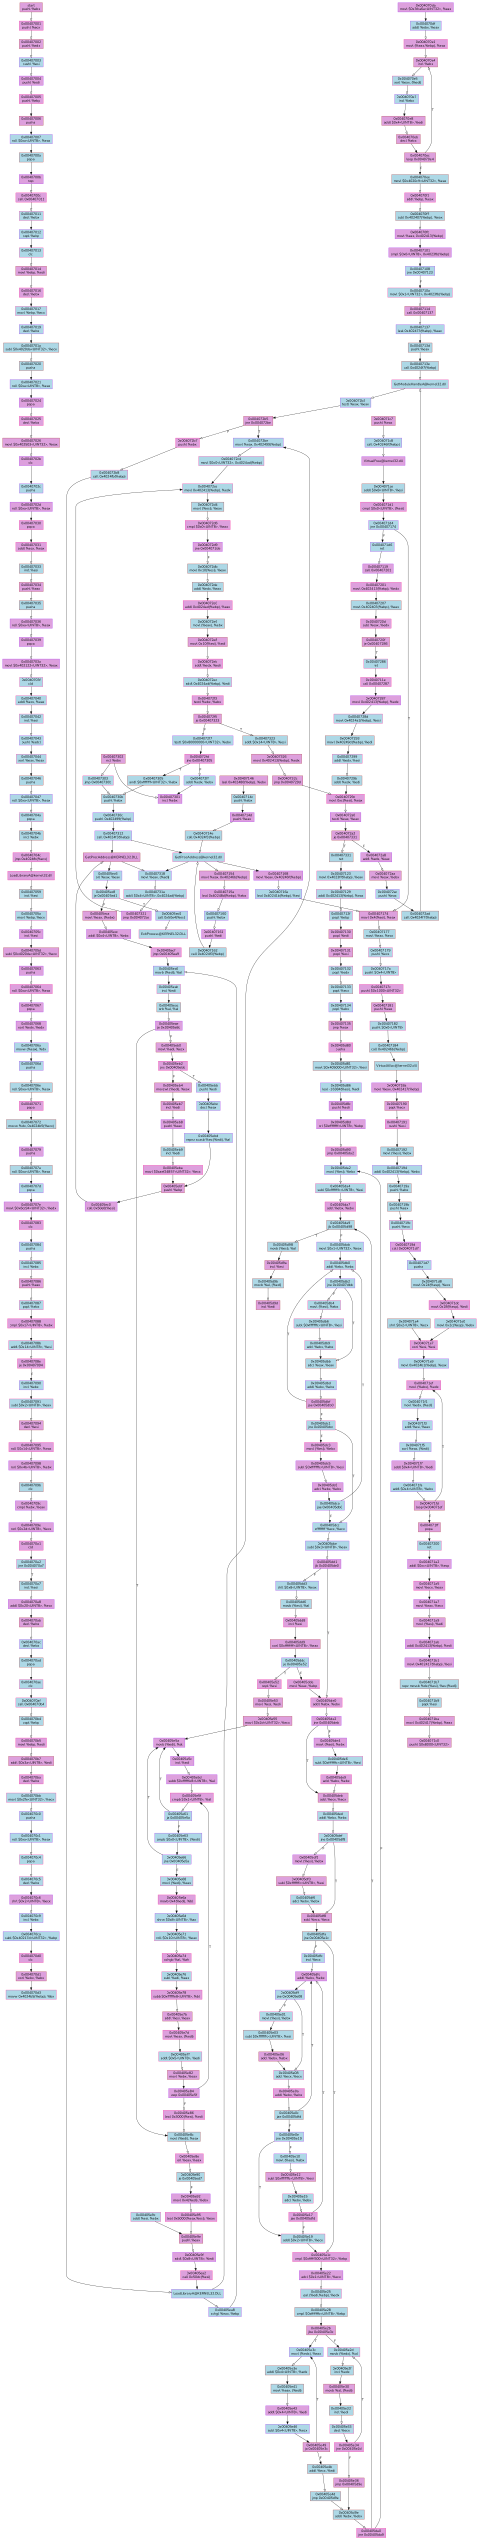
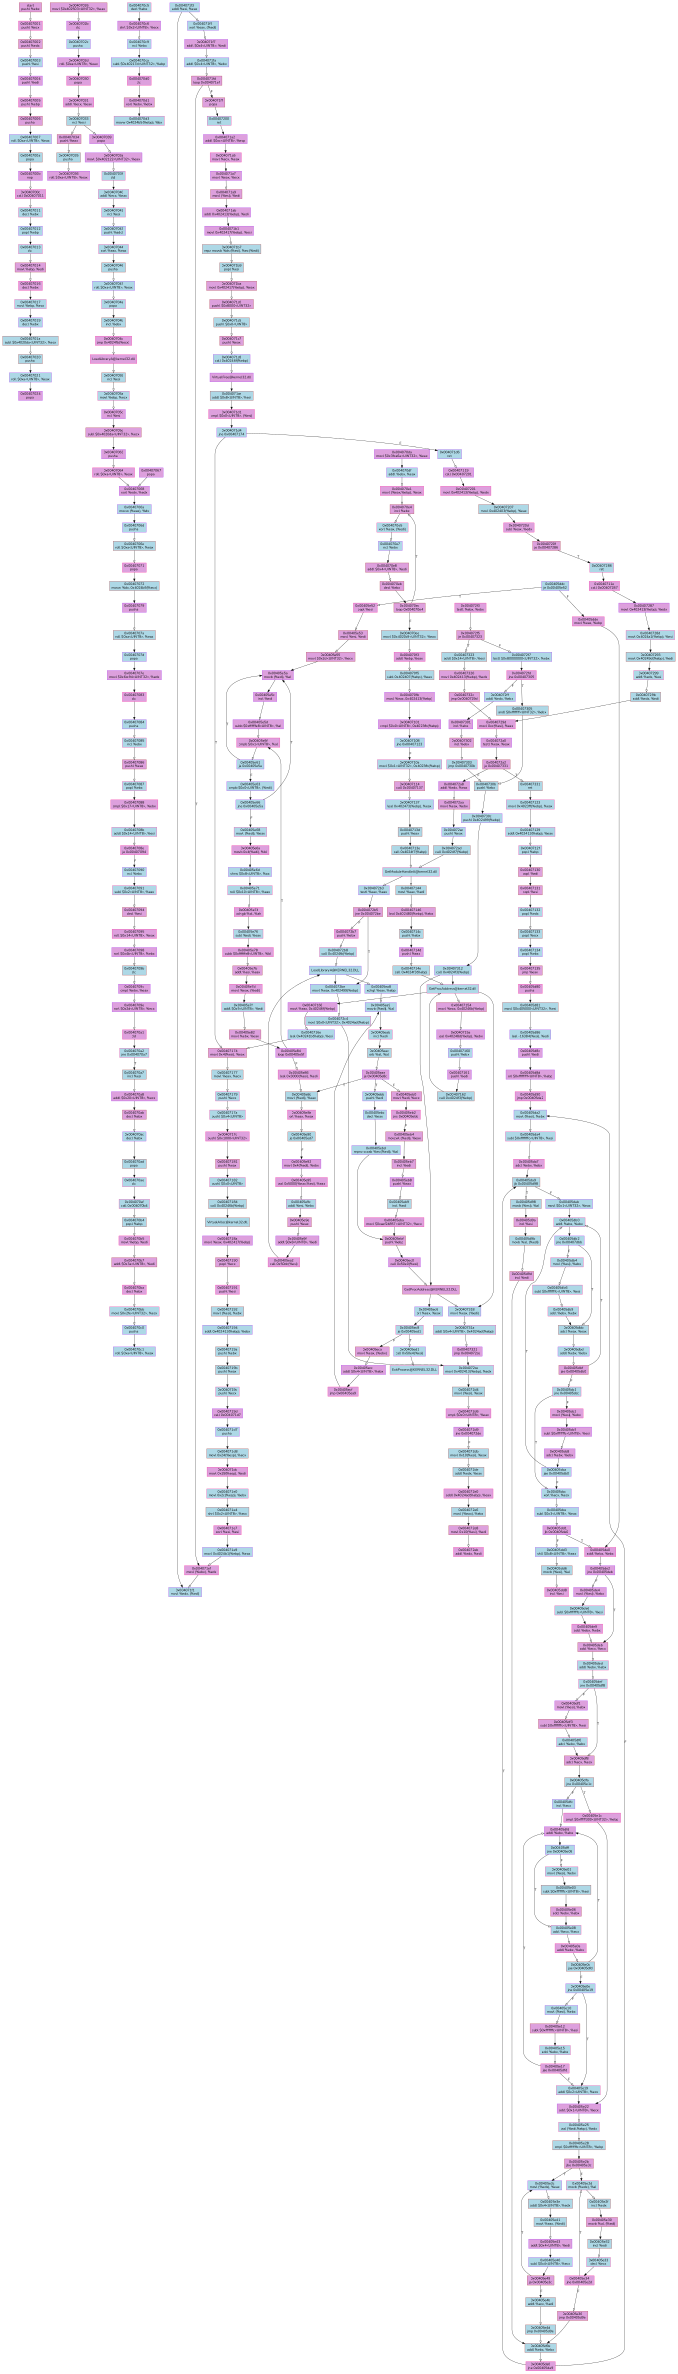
node "0x004071c5 pushl $0x0<UINT8>": added
node "0x00407025 decl %ebx": removed
edge "0x00407036 roll $0xa<UINT8>, %eax" -> "0x00407039 popa": now "0x00407033 incl %esi" -> "0x00407039 popa"
node "0x004072ed addl 0x4024ad(%ebp), %edi": removed
edge "0x00407302 incl %ebx" -> "0x00407301 incl %ebx": reversed
node "0x00407144 movl %eax, %edi": added
edge "0x00407064 roll $0xa<UINT8>, %eax" -> "0x00407067 popa": now "0x00407064 roll $0xa<UINT8>, %eax" -> "0x00407068 xorl %edx, %edx"
edge "0x00405eb2 jns 0x00405ebb" -> "0x00405ebb pushl %edi": now "0x00405eae je 0x00405e8c" -> "0x00405ebb pushl %edi"
edge "0x004071e0 movl 0x2c(%esp), %ebx" -> "0x004071e7 xorl %esi, %esi": now "0x004071e0 movl 0x2c(%esp), %ebx" -> "0x004071e4 shrl $0x2<UINT8>, %ecx"
edge "0x004071f1 movl %edx, (%edi)" -> "0x004071f3 addl %esi, %eax": reversed
node "0x00405dcc xffffffff %ecx, %ecx": label "0x00405dcc xffffffff %ecx, %ecx" -> "0x00405dcc xorl %ecx, %ecx"
node "0x00405dd9 xorl $0xffffffff<UINT8>, %eax": removed
edge "0x00405d9d incl %edi" -> "0x00405d9e addl %ebx, %ebx": added
node "0x004070c4 popa": removed
edge "0x00405e95 leal 0x5000(%eax,%esi), %eax" -> "0x00405e9e pushl %eax": now "0x00405e95 leal 0x5000(%eax,%esi), %eax" -> "0x00405e9c addl %esi, %ebx"
edge "0x00405e19 addl $0x2<UINT8>, %ecx" -> "0x00405e1c cmpl $0xfffff300<UINT32>, %ebp": now "0x00405e19 addl $0x2<UINT8>, %ecx" -> "0x00405e22 adcl $0x1<UINT8>, %ecx"
